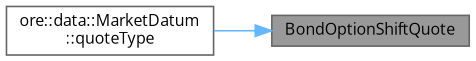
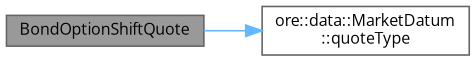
edge "ore::data::MarketDatum ::quoteType" -> "BondOptionShiftQuote": reversed
